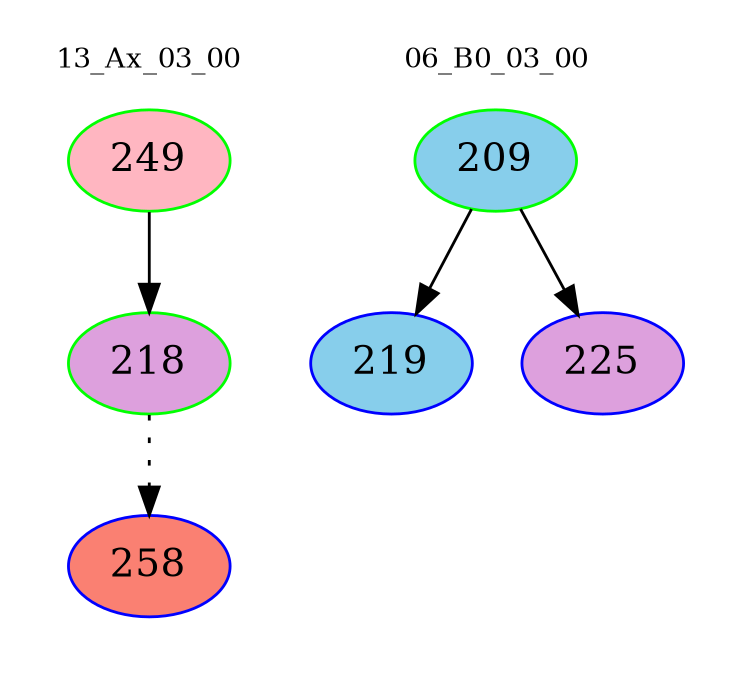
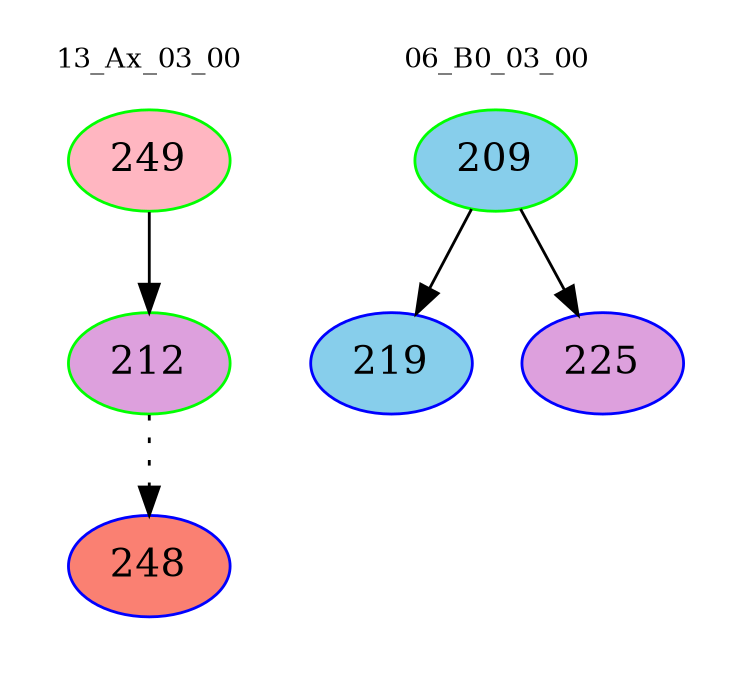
node "218": label "218" -> "212"
node "258": label "258" -> "248"
